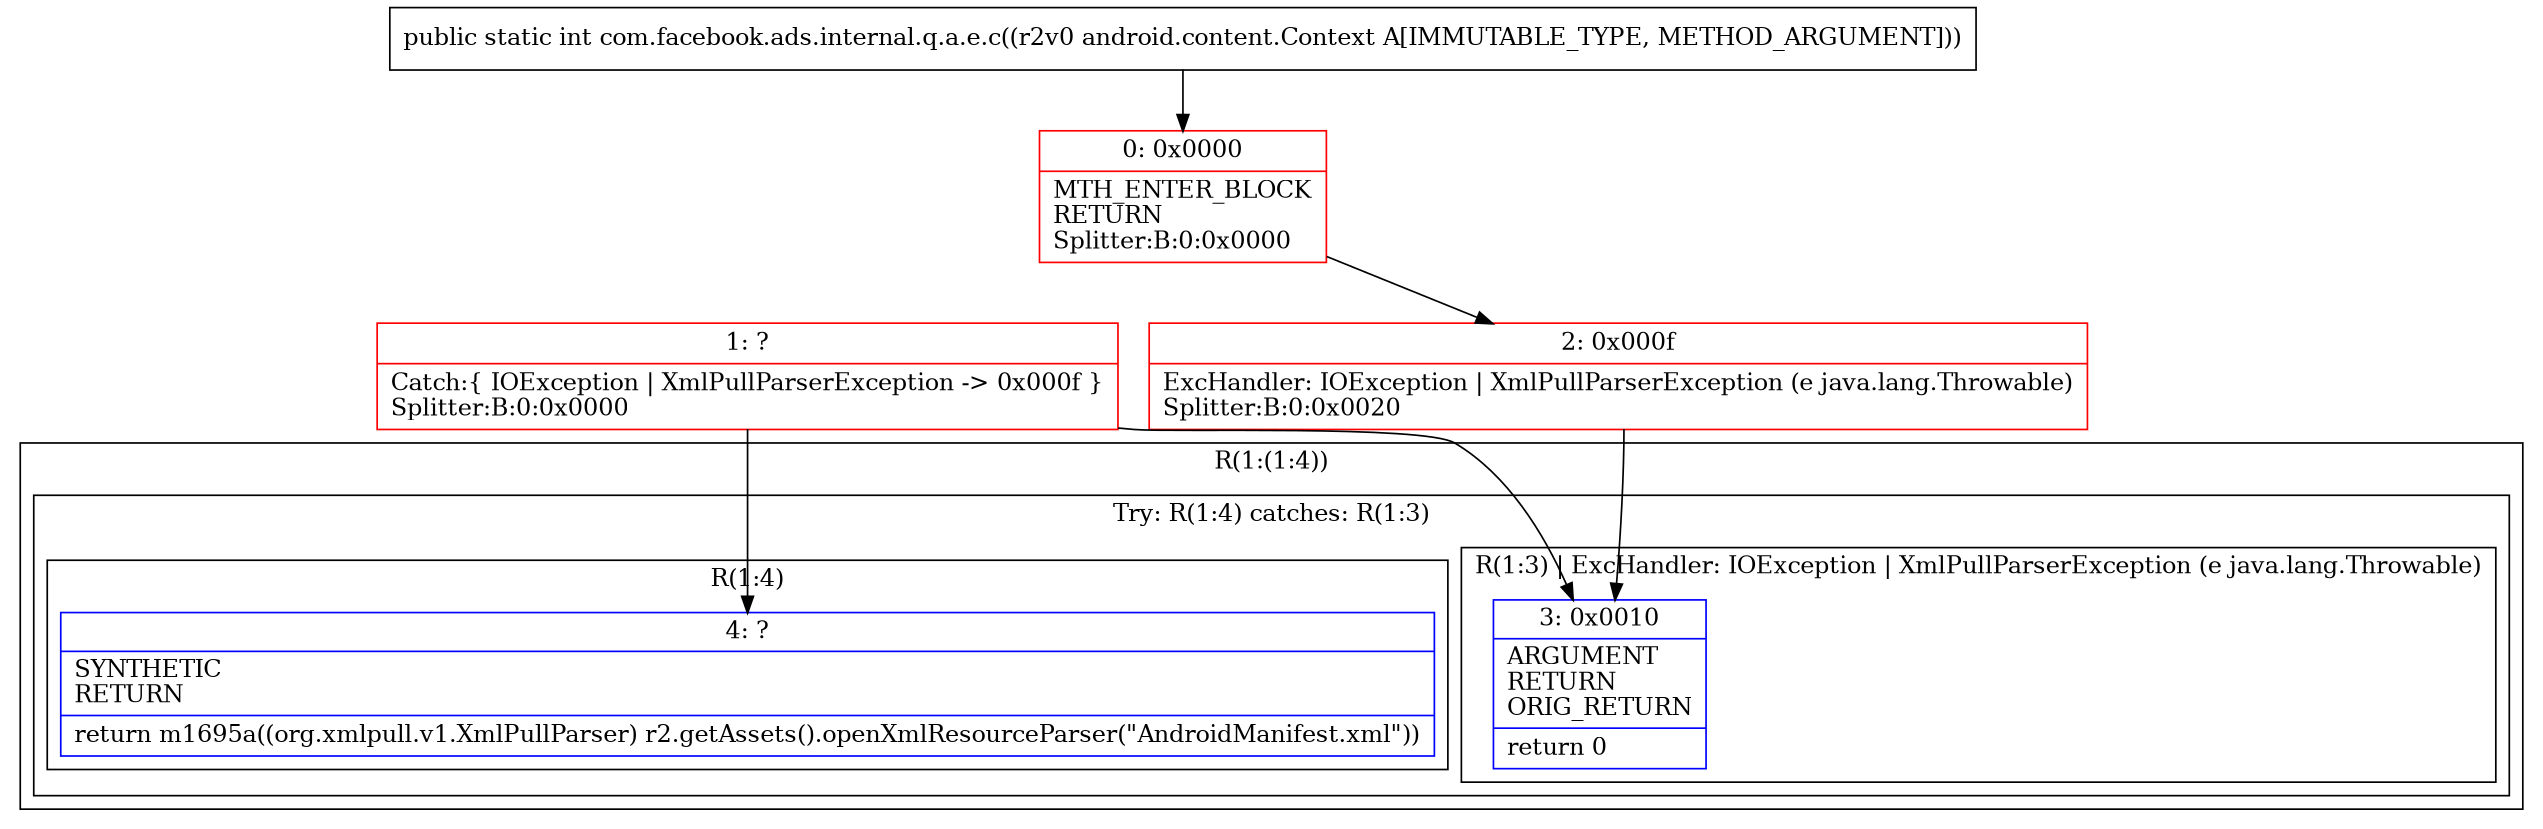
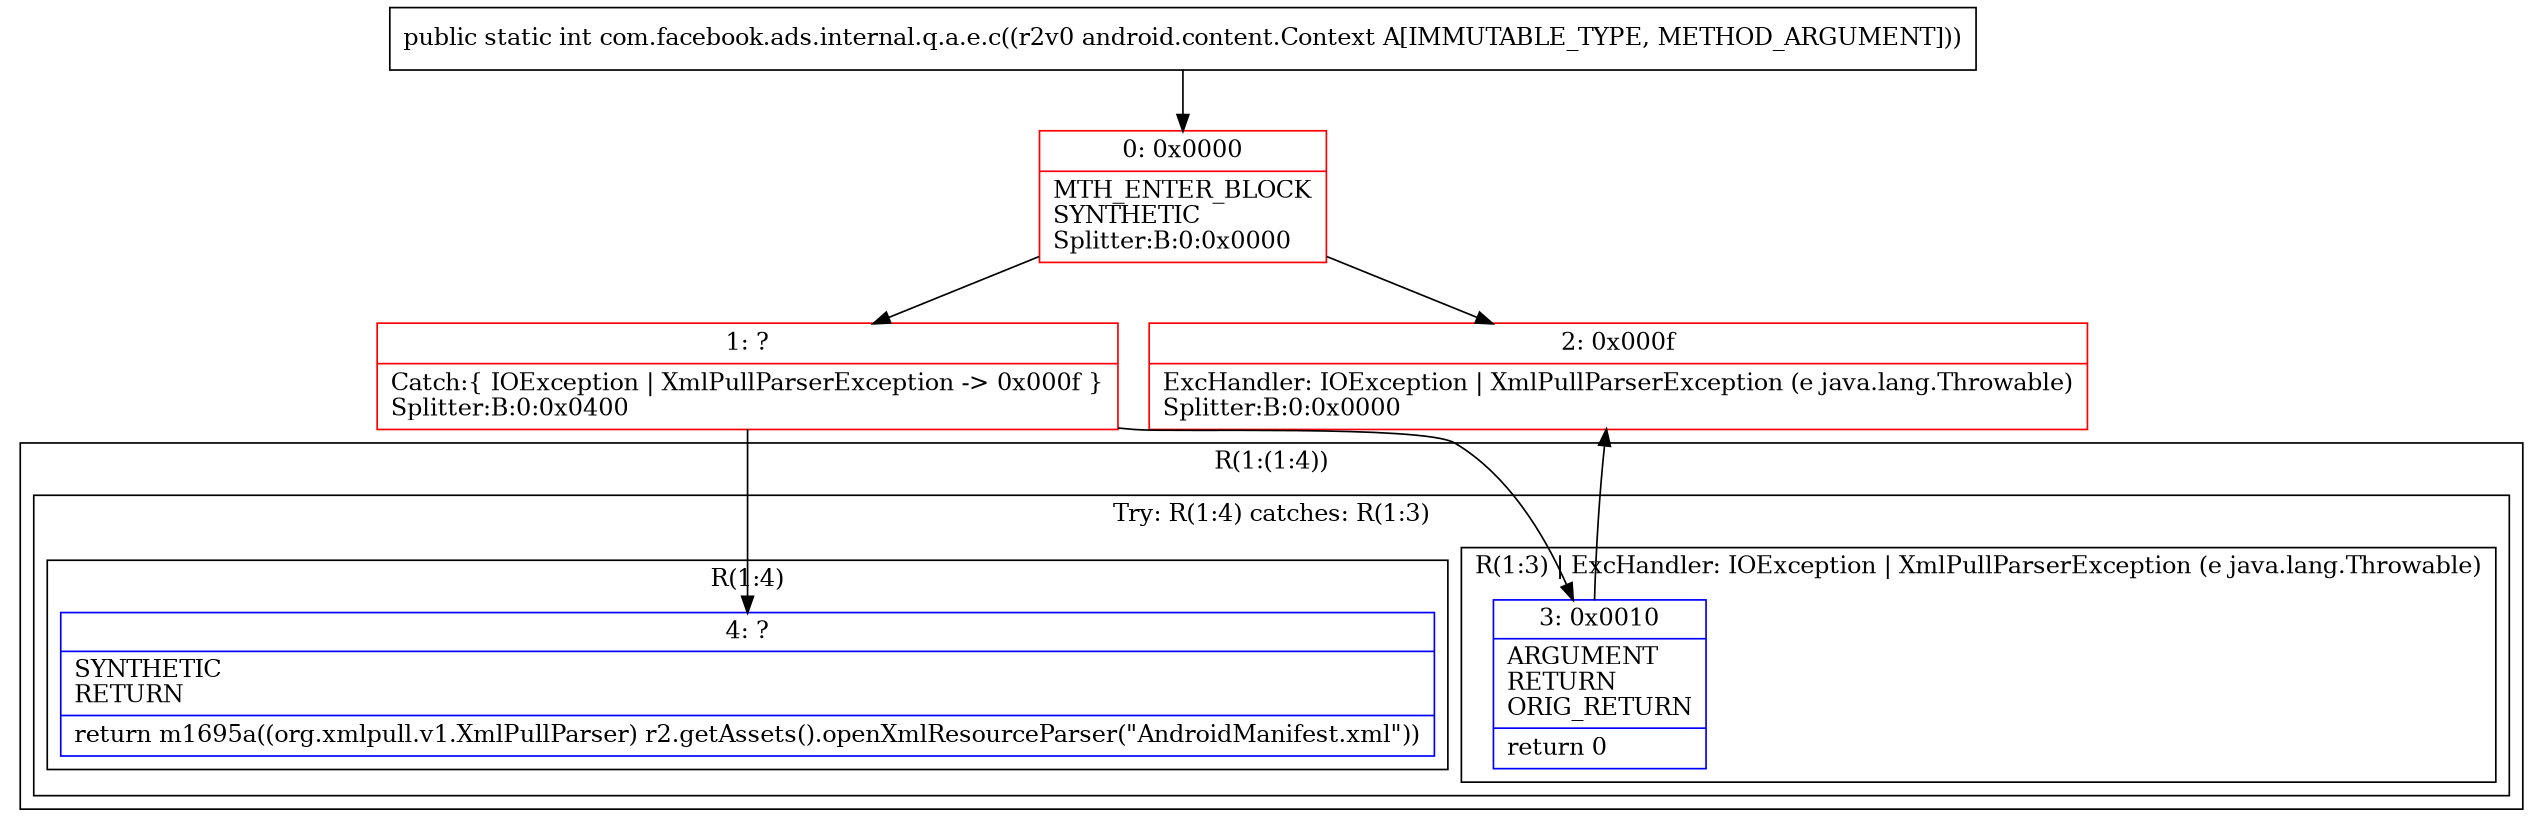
node "0: 0x0000": text "RETURN" -> "SYNTHETIC"
edge "0: 0x0000" -> "1: ?": added
node "1: ?": text "Splitter:B:0:0x0000" -> "Splitter:B:0:0x0400"
node "2: 0x000f": text "Splitter:B:0:0x0020" -> "Splitter:B:0:0x0000"
edge "2: 0x000f" -> "3: 0x0010": reversed
